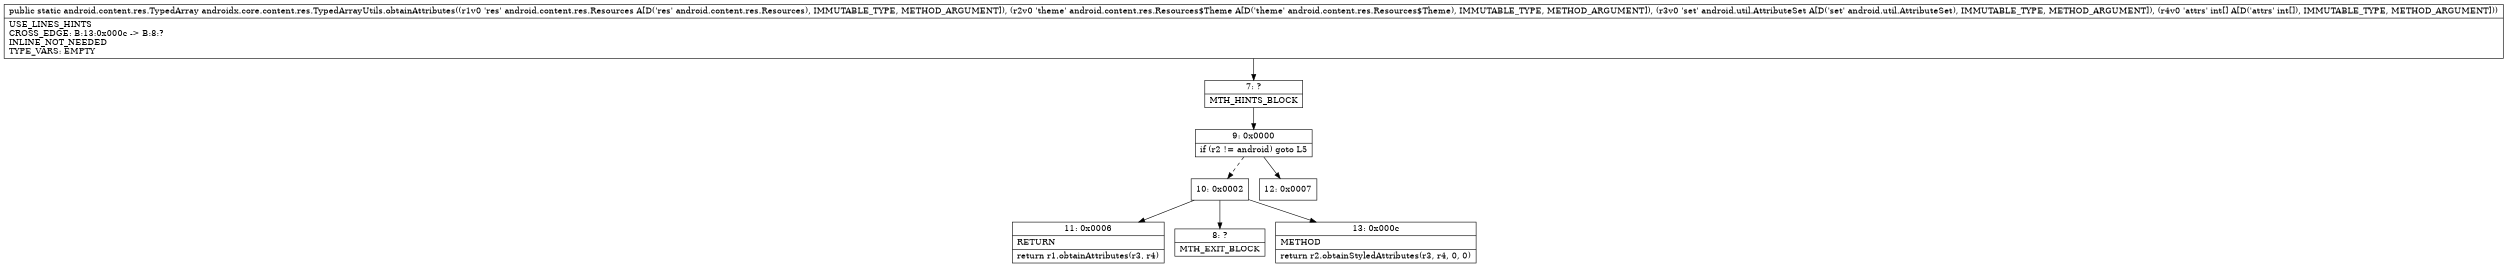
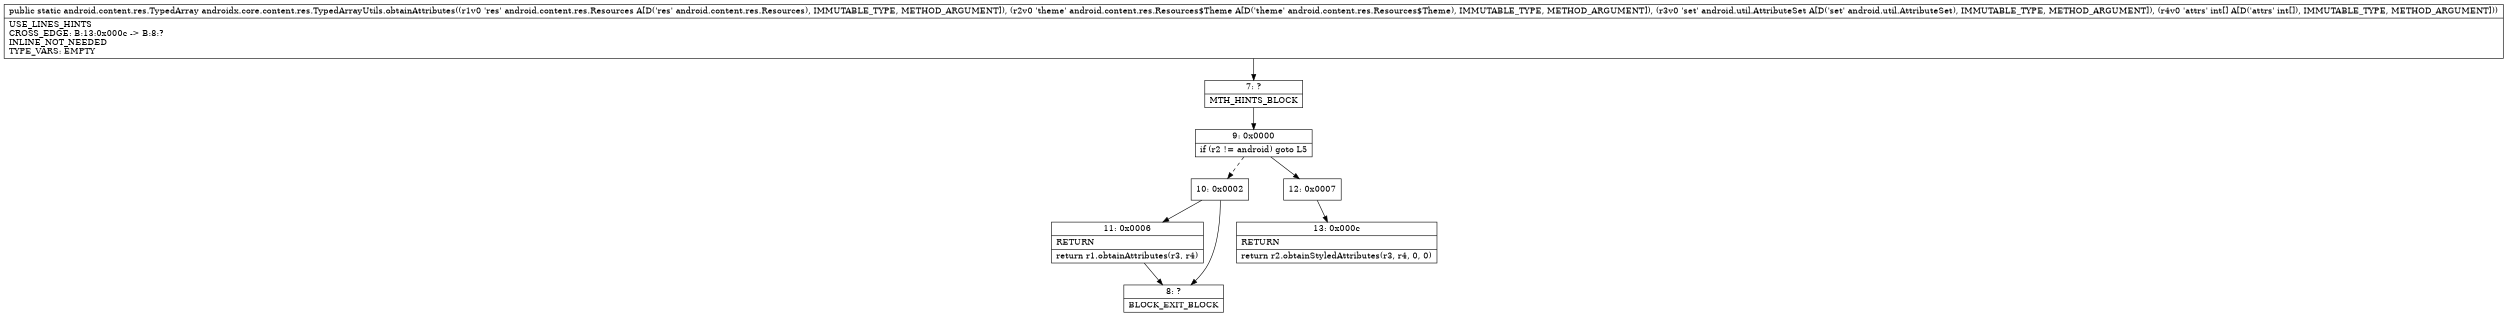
edge "10: 0x0002" -> "13: 0x000c": now "12: 0x0007" -> "13: 0x000c"
node "13: 0x000c": text "METHOD" -> "RETURN"
node "8: ?": text "MTH_EXIT_BLOCK" -> "BLOCK_EXIT_BLOCK"
edge "11: 0x0006" -> "8: ?": added
